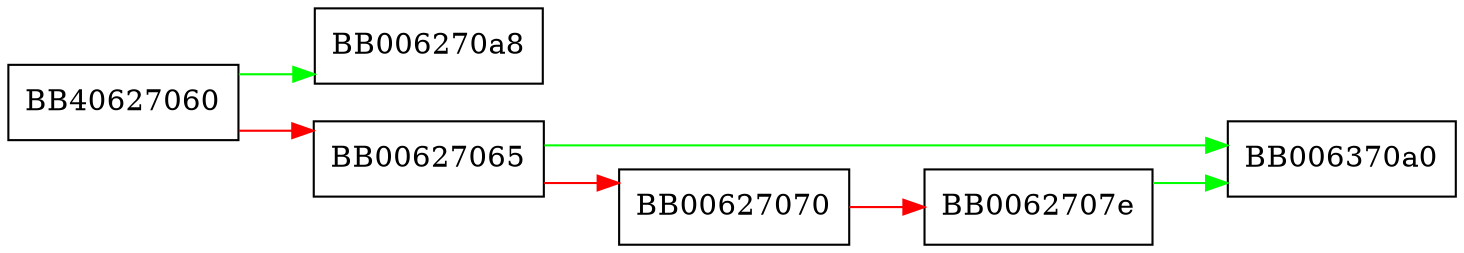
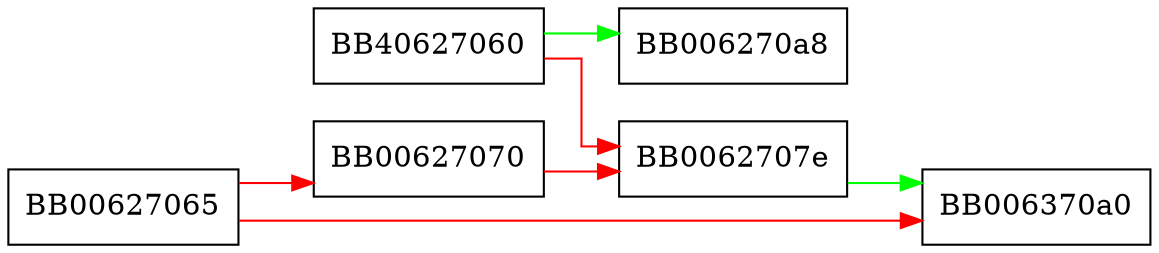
edge "BB40627060" -> "BB00627065": now "BB40627060" -> "BB0062707e"
edge "BB00627065" -> "BB006370a0": color green -> red
